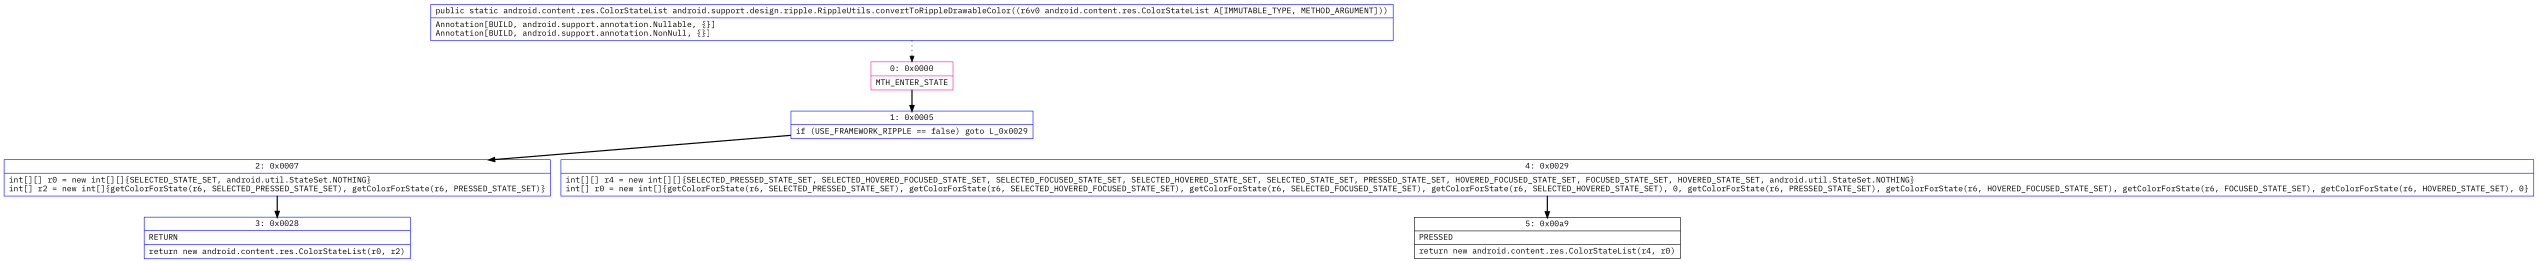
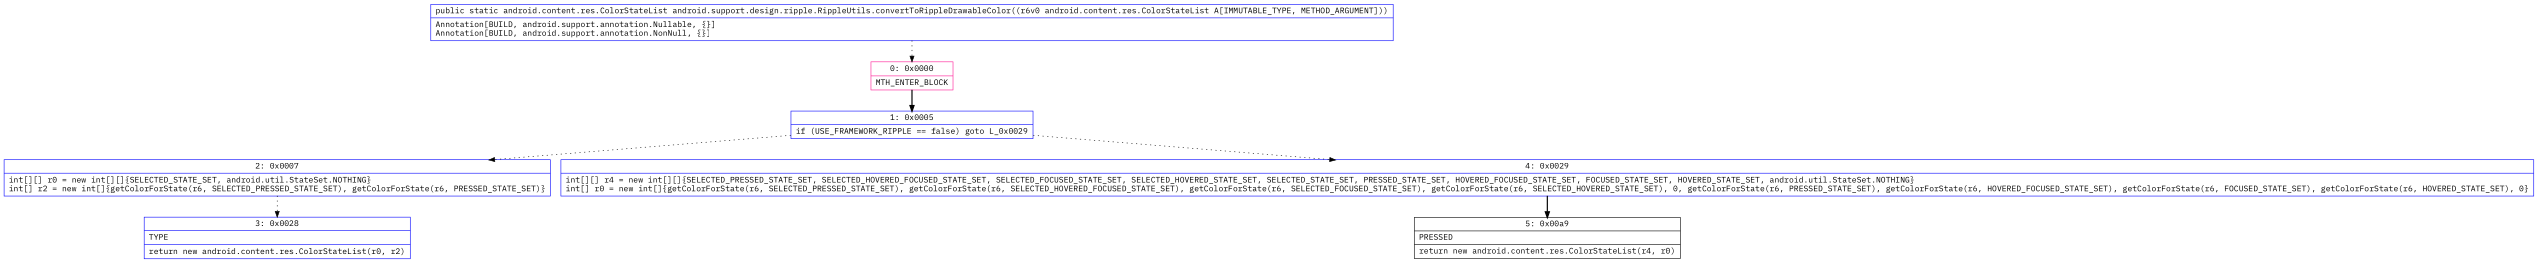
node "0: 0x0000": text "MTH_ENTER_STATE" -> "MTH_ENTER_BLOCK"
edge "1: 0x0005" -> "2: 0x0007": style bold -> dotted
edge "1: 0x0005" -> "4: 0x0029": added
edge "2: 0x0007" -> "3: 0x0028": style bold -> dotted
node "3: 0x0028": text "RETURN" -> "TYPE"
